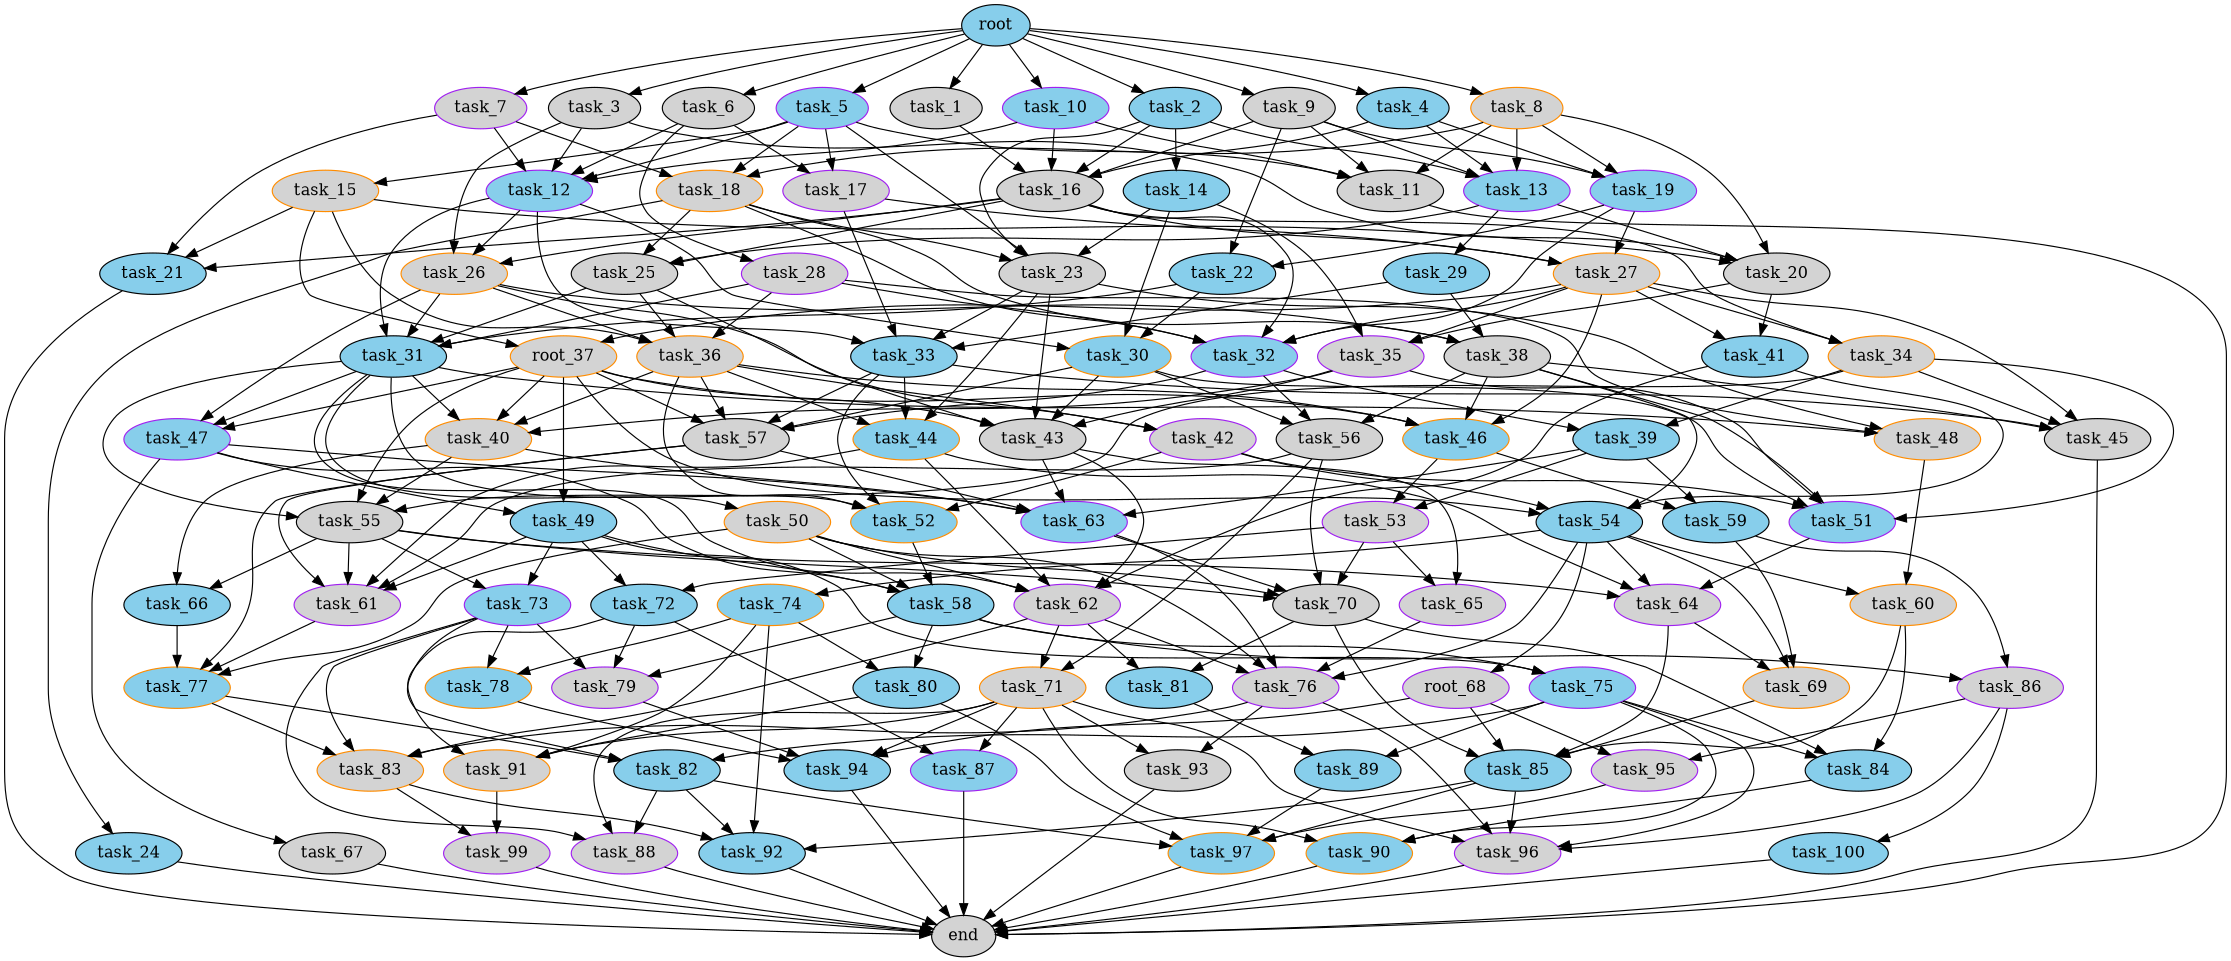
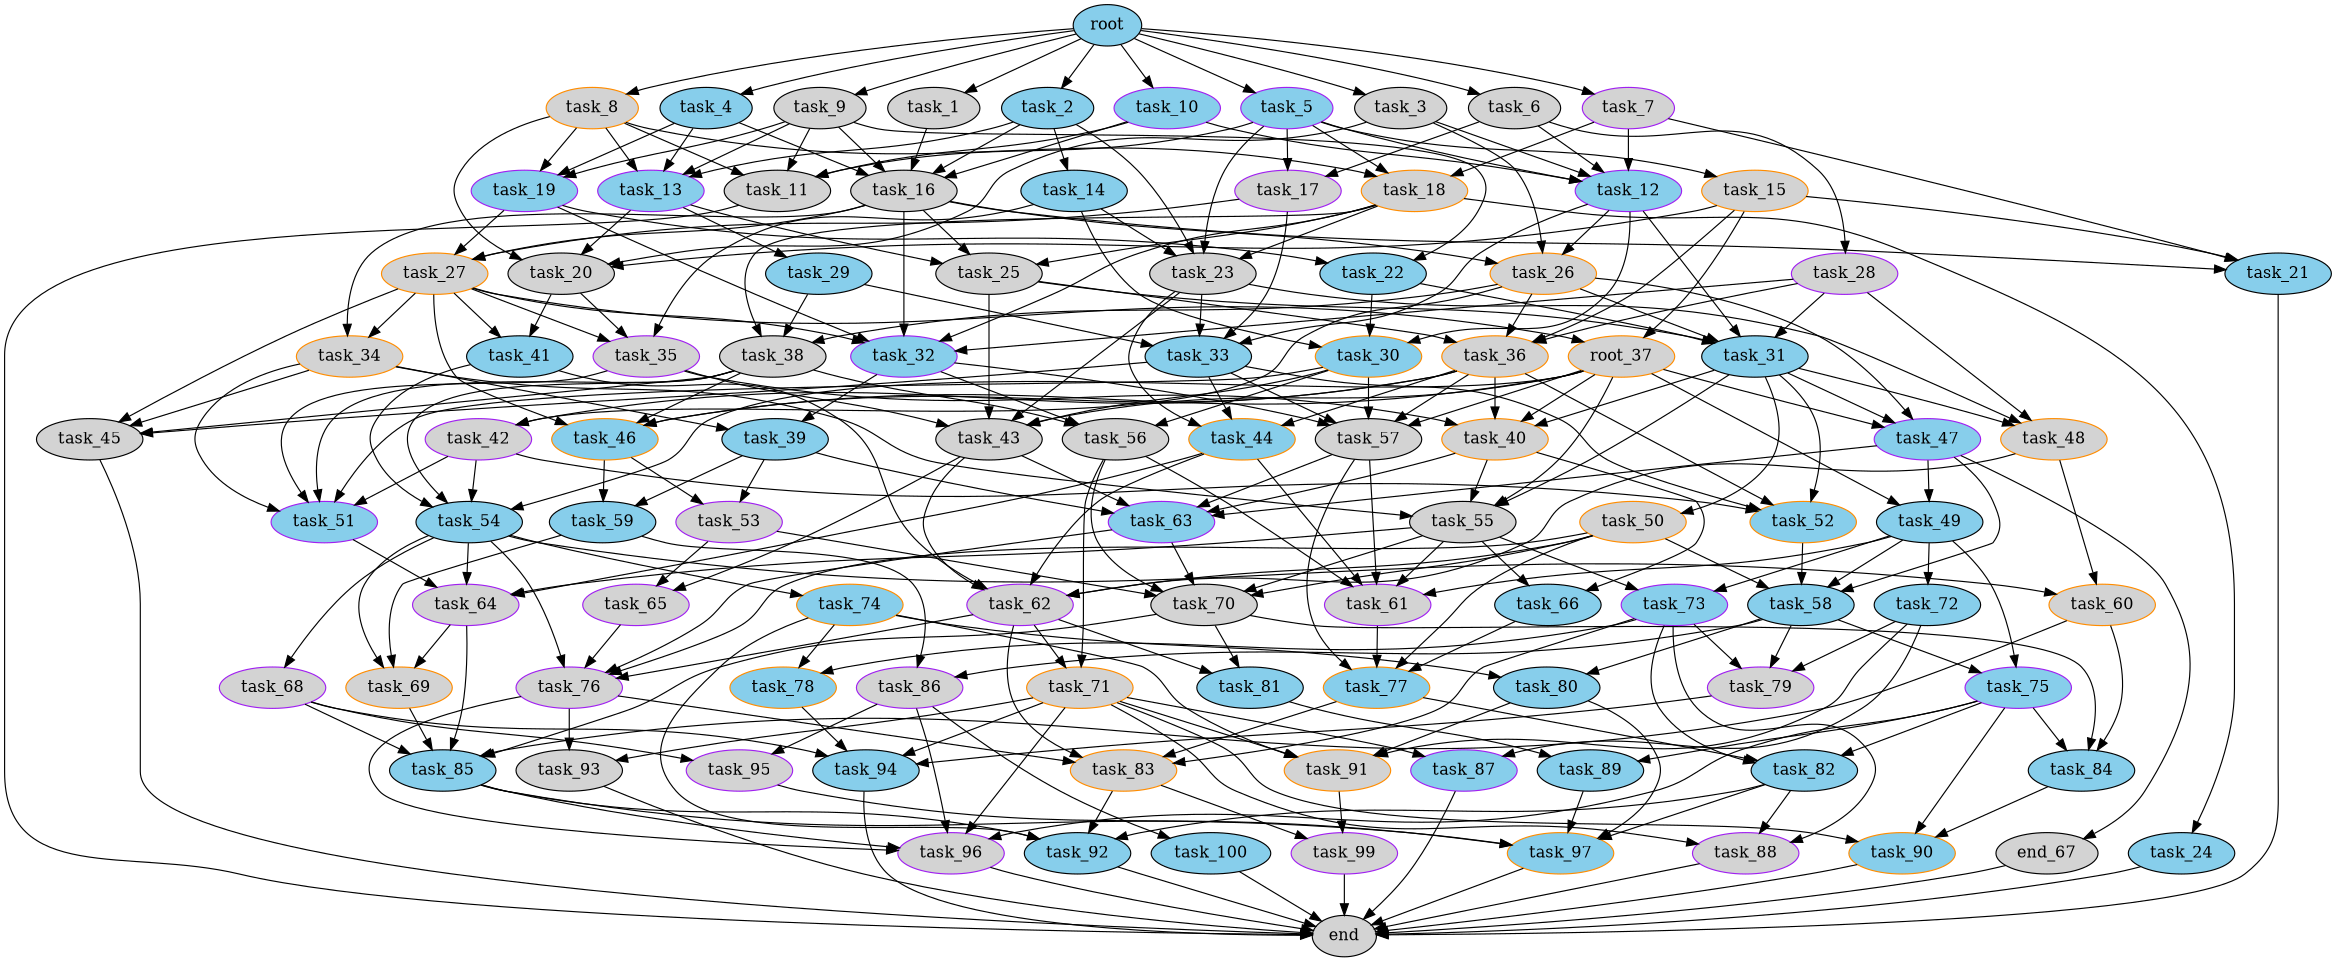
edge "task_31" -> "task_62": now "task_48" -> "task_62"
edge "task_53" -> "task_72": removed
node "root_68": label "root_68" -> "task_68"
node "task_67": label "task_67" -> "end_67"
